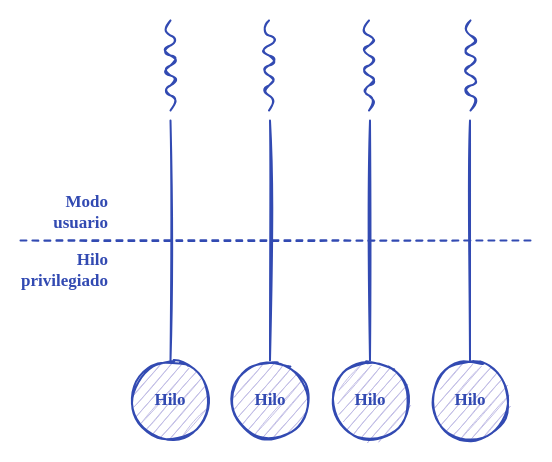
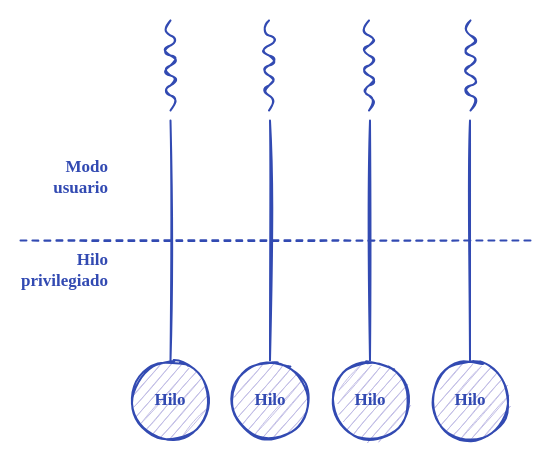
node "Modo usuario": moved (76, 212) -> (76, 177)
